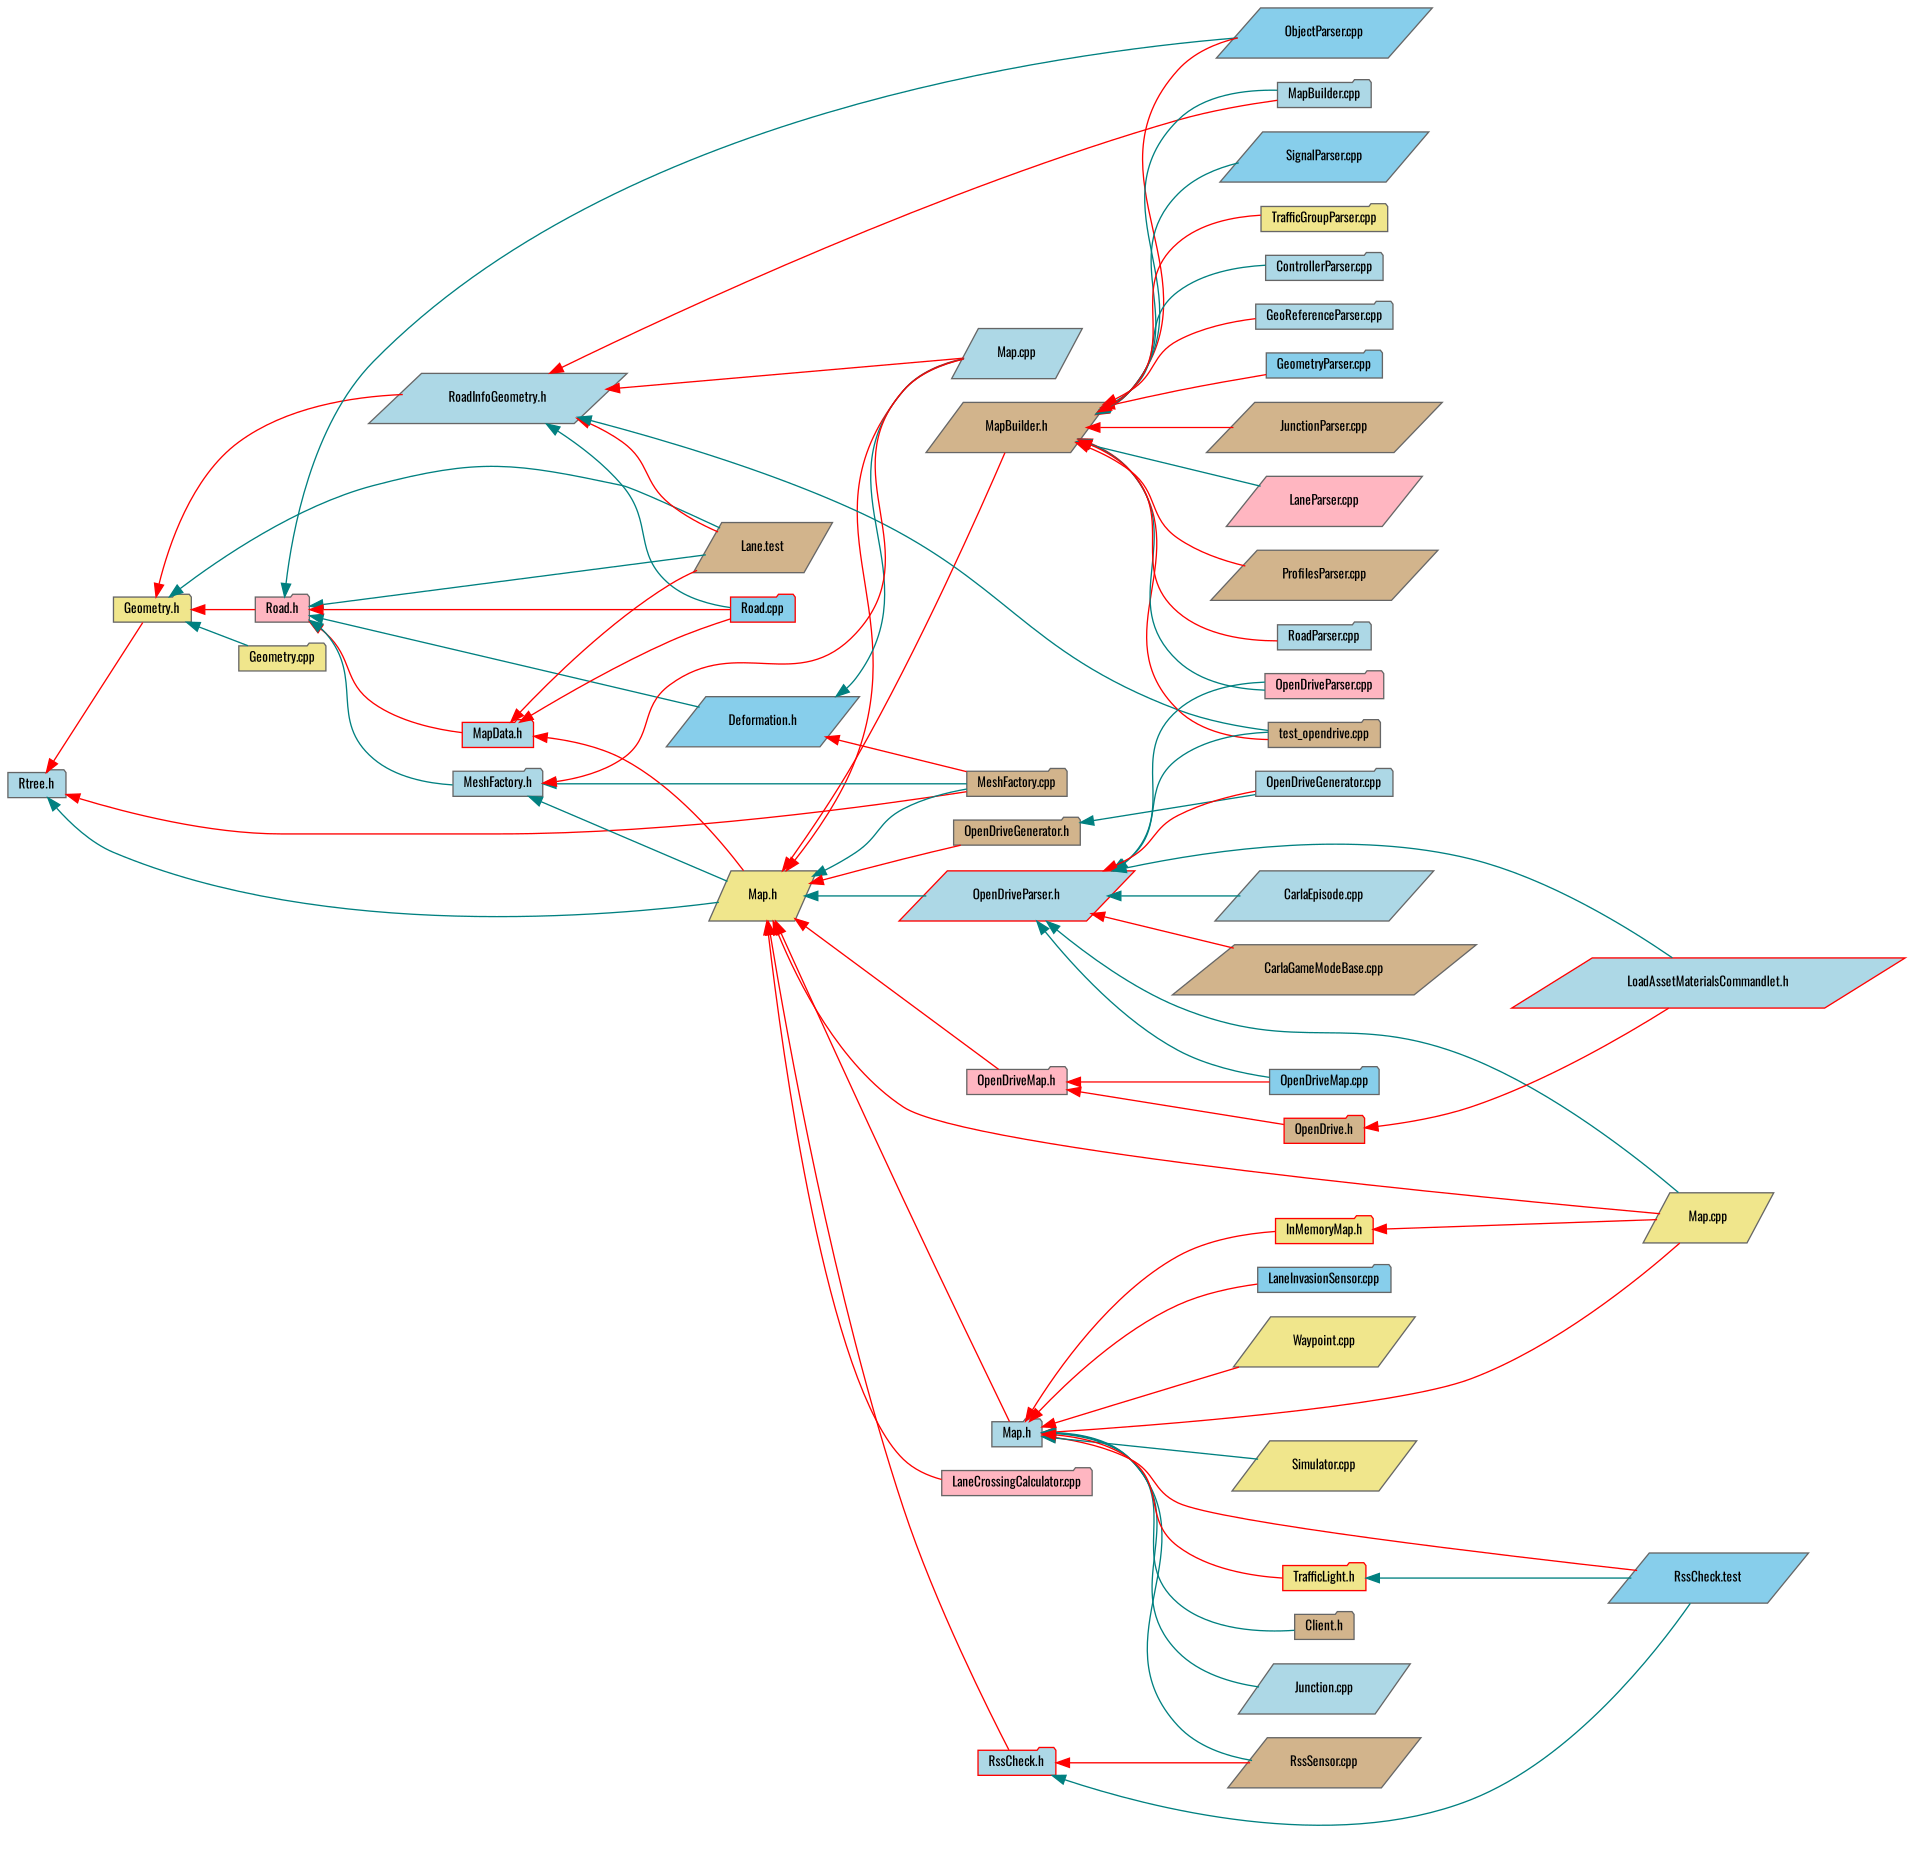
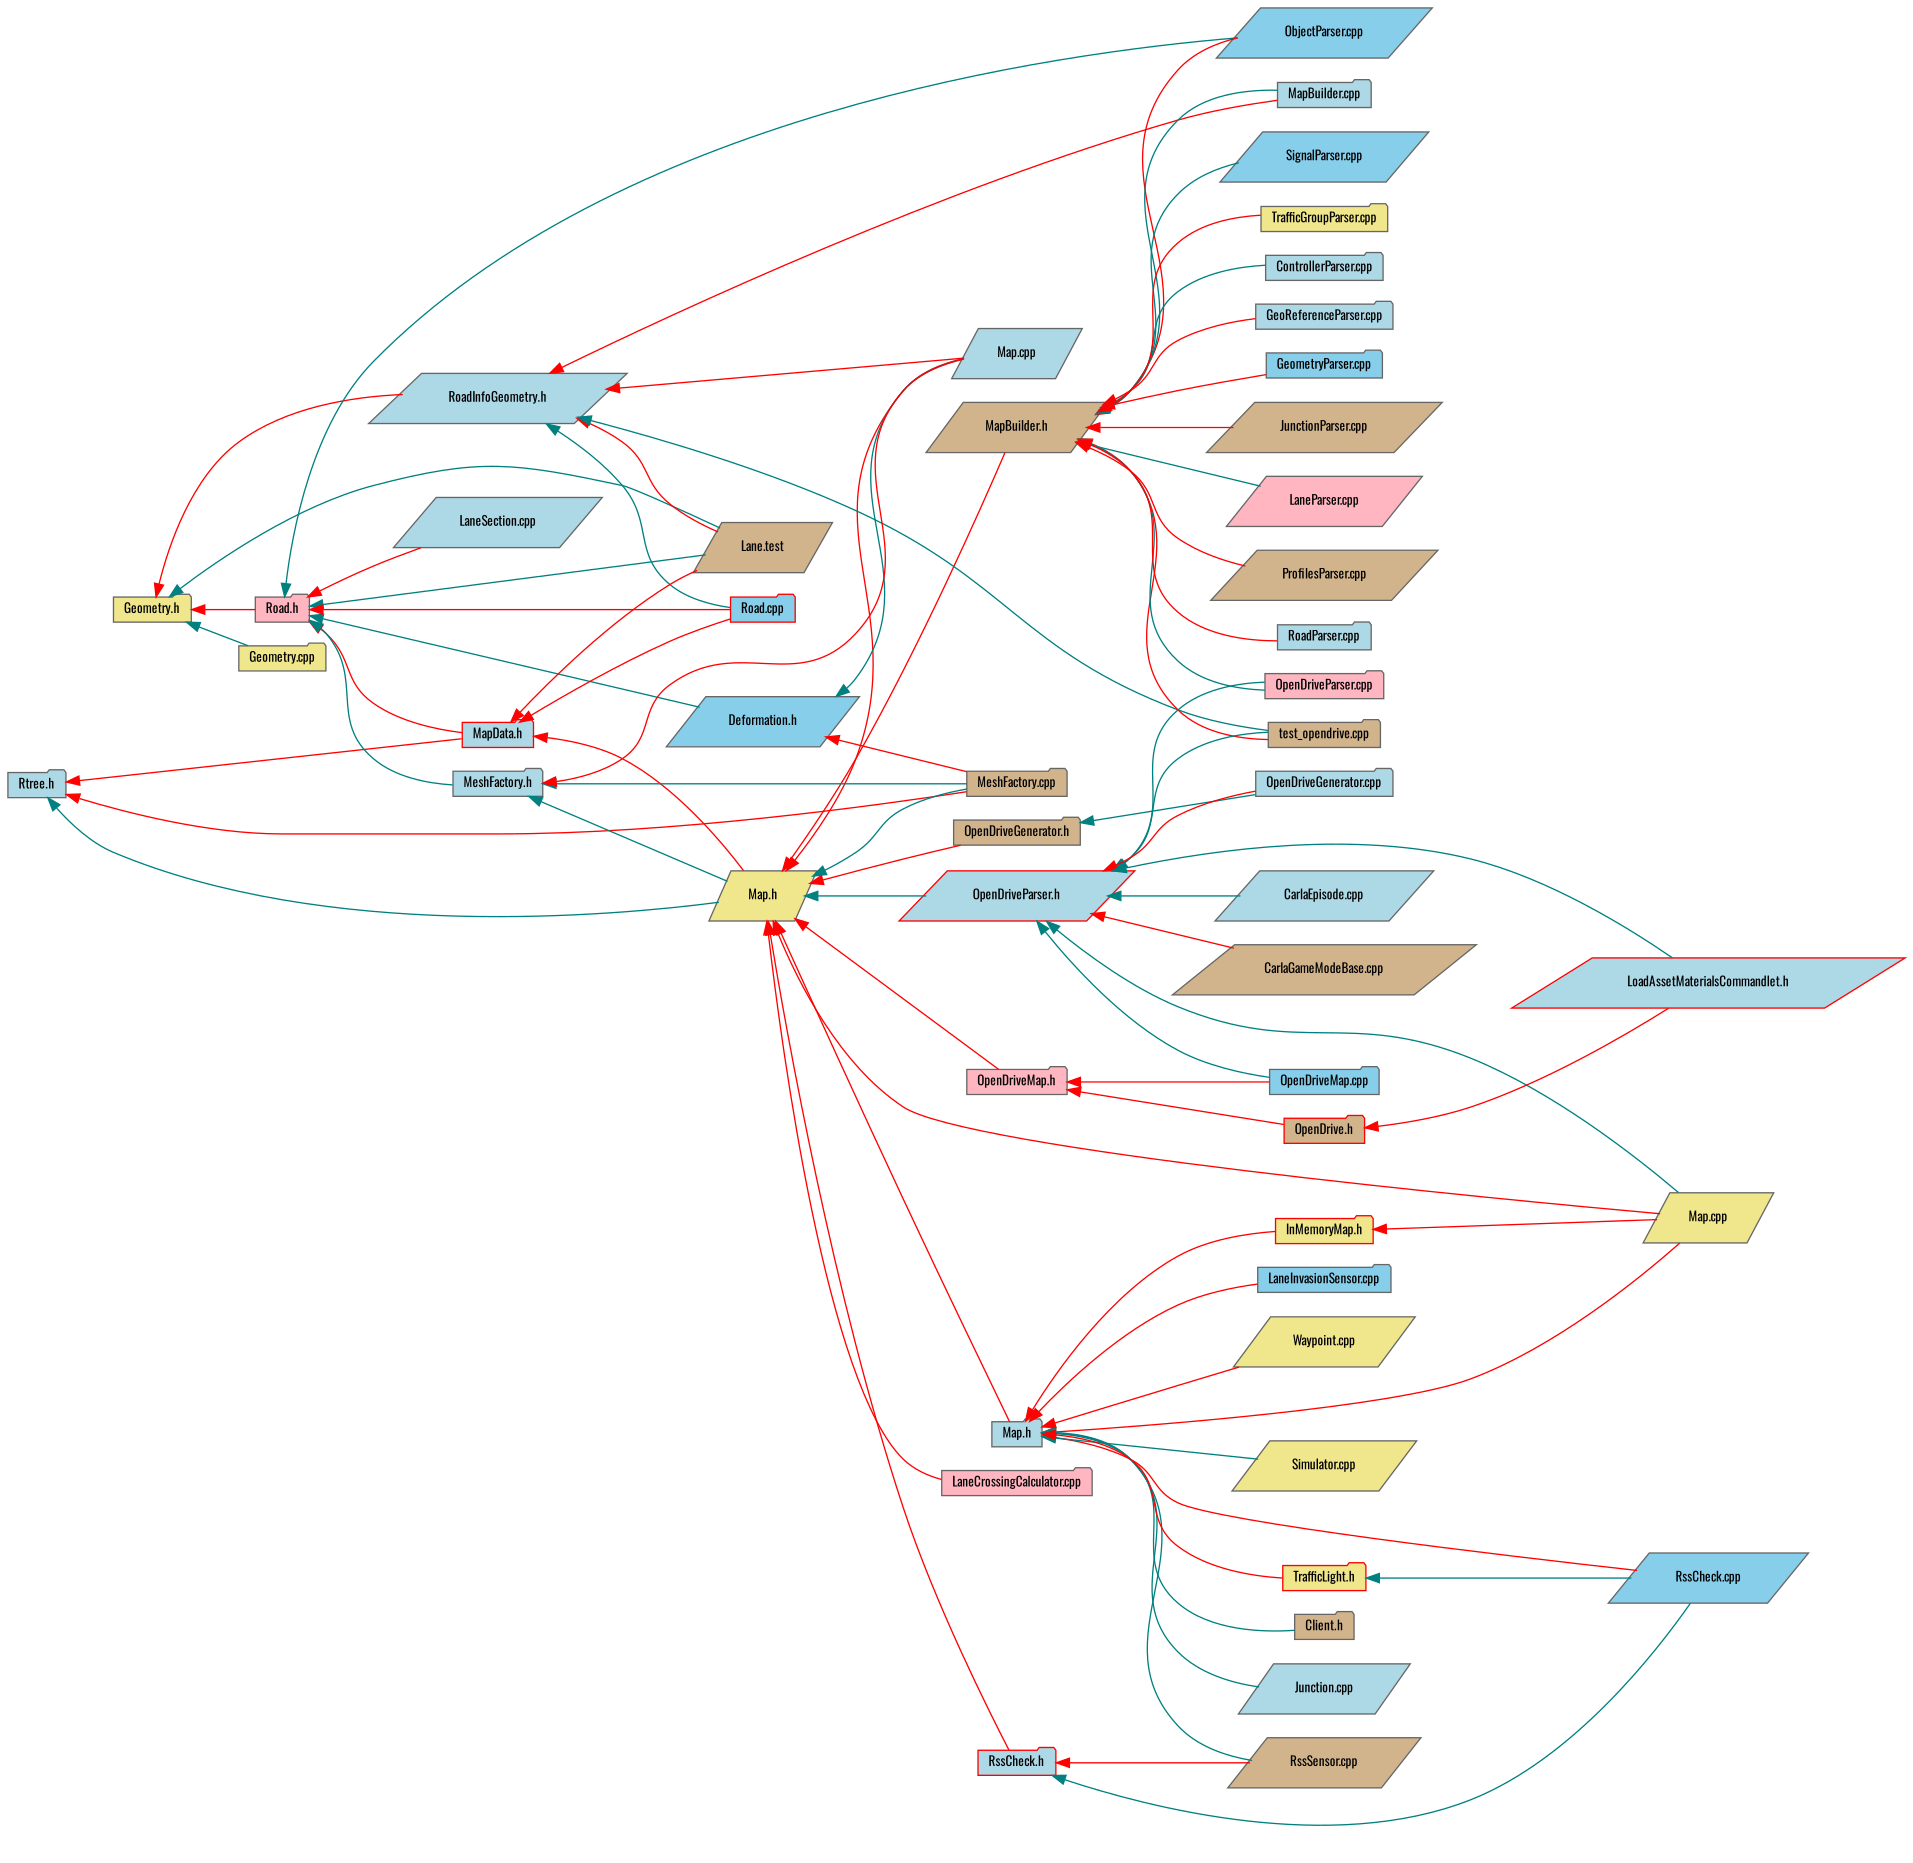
node "LaneSection.cpp": added
edge "Geometry.h" -> "Rtree.h": now "MapData.h" -> "Rtree.h"
node "RssCheck.test": label "RssCheck.test" -> "RssCheck.cpp"
